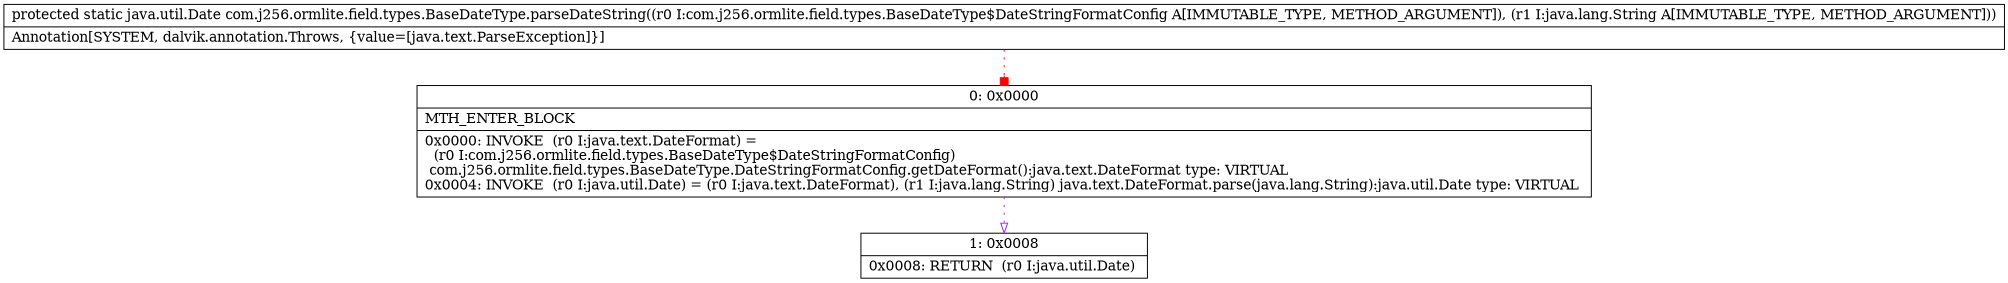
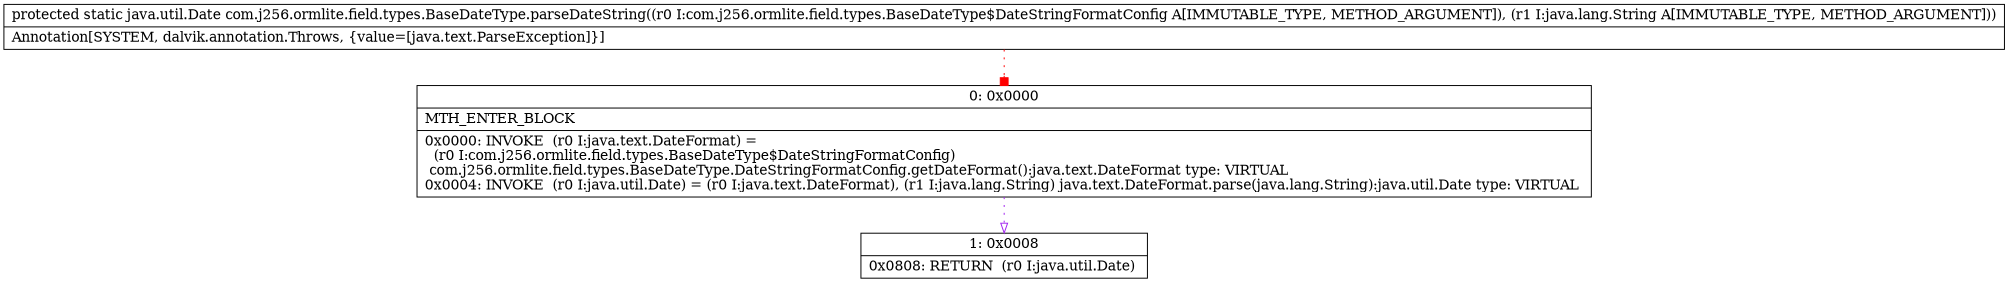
node "1: 0x0008": text "0x0008: RETURN  (r0 I:java.util.Date)" -> "0x0808: RETURN  (r0 I:java.util.Date)"
